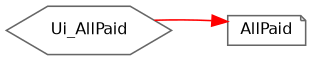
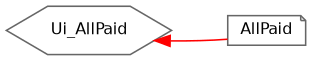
edge "Ui_AllPaid" -> "AllPaid": reversed
